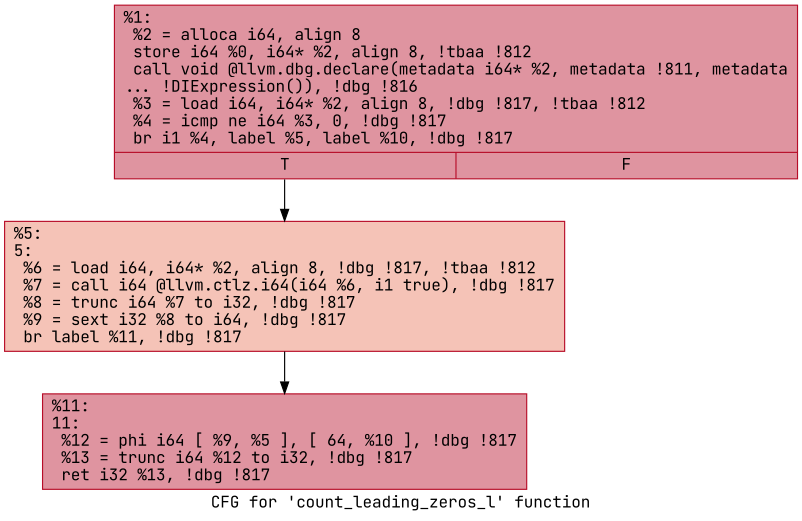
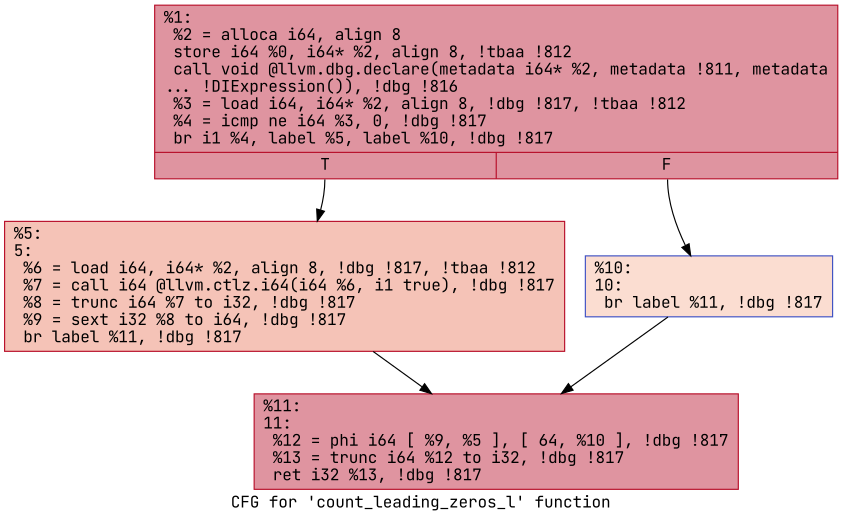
node "%10:": added
